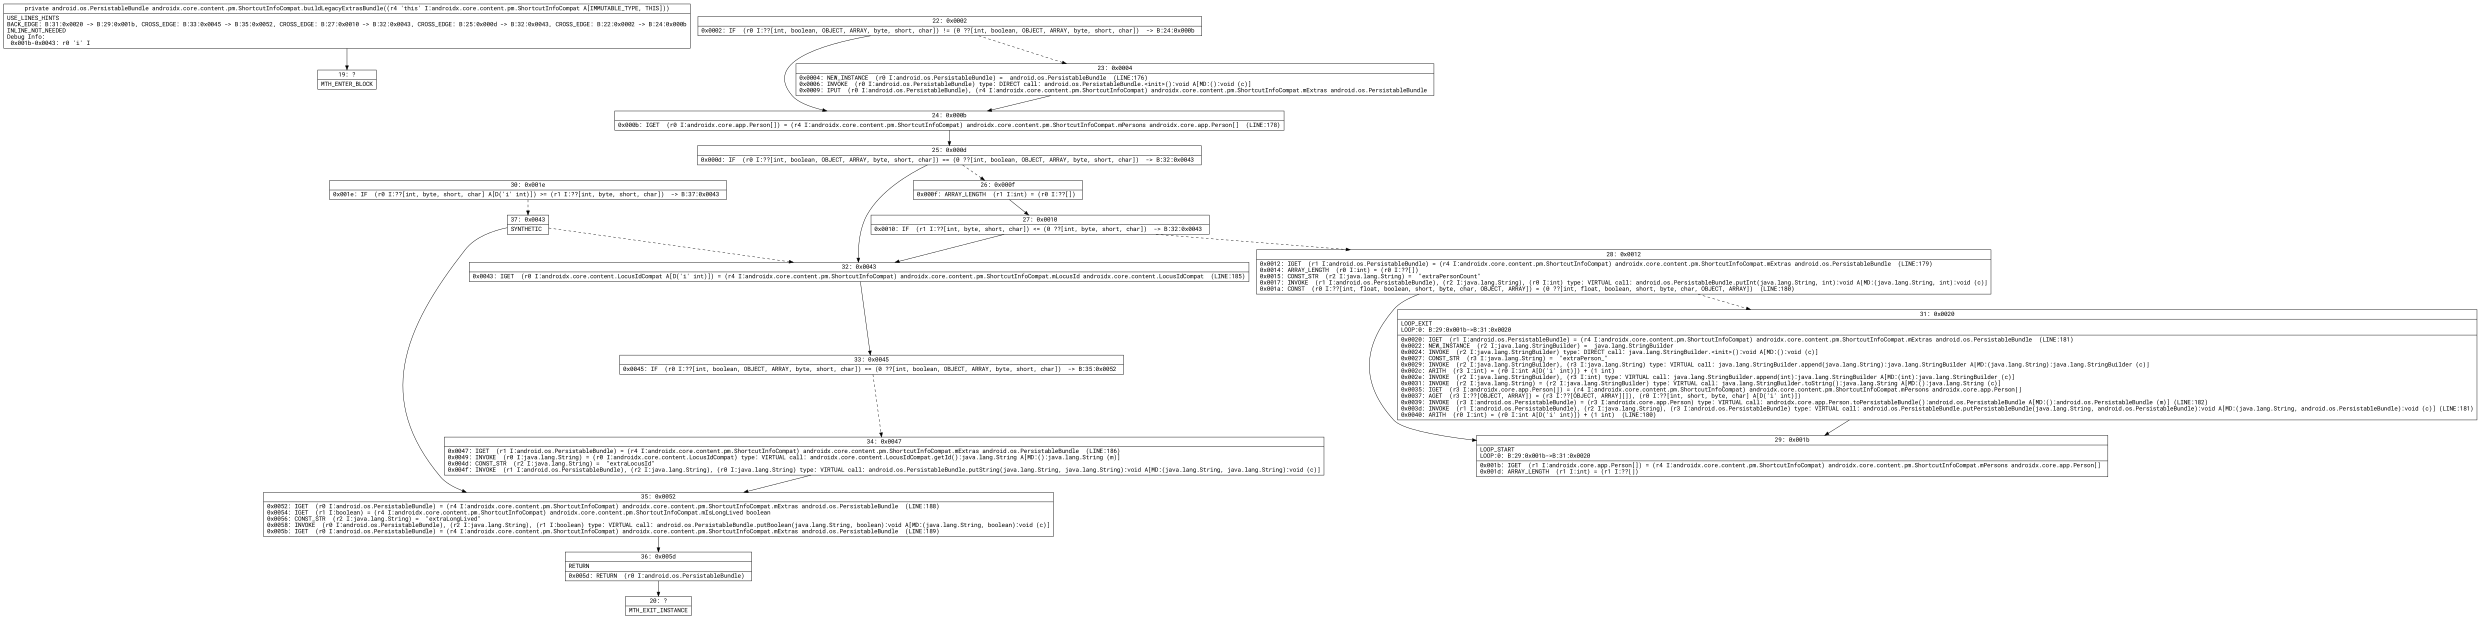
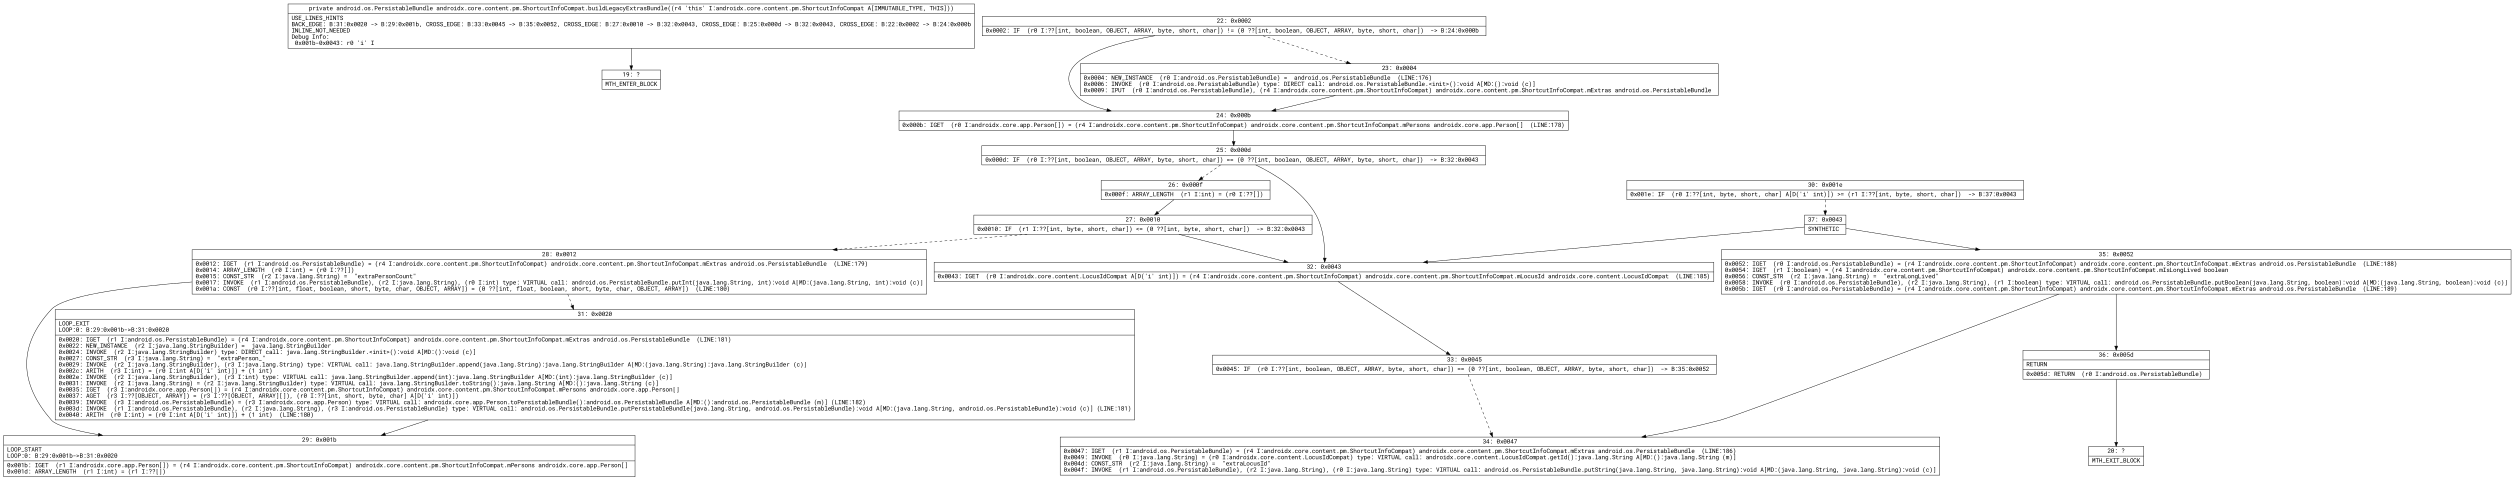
edge "37: 0x0043" -> "32: 0x0043": style dashed -> solid
edge "34: 0x0047" -> "35: 0x0052": reversed
node "20: ?": text "MTH_EXIT_INSTANCE" -> "MTH_EXIT_BLOCK"
